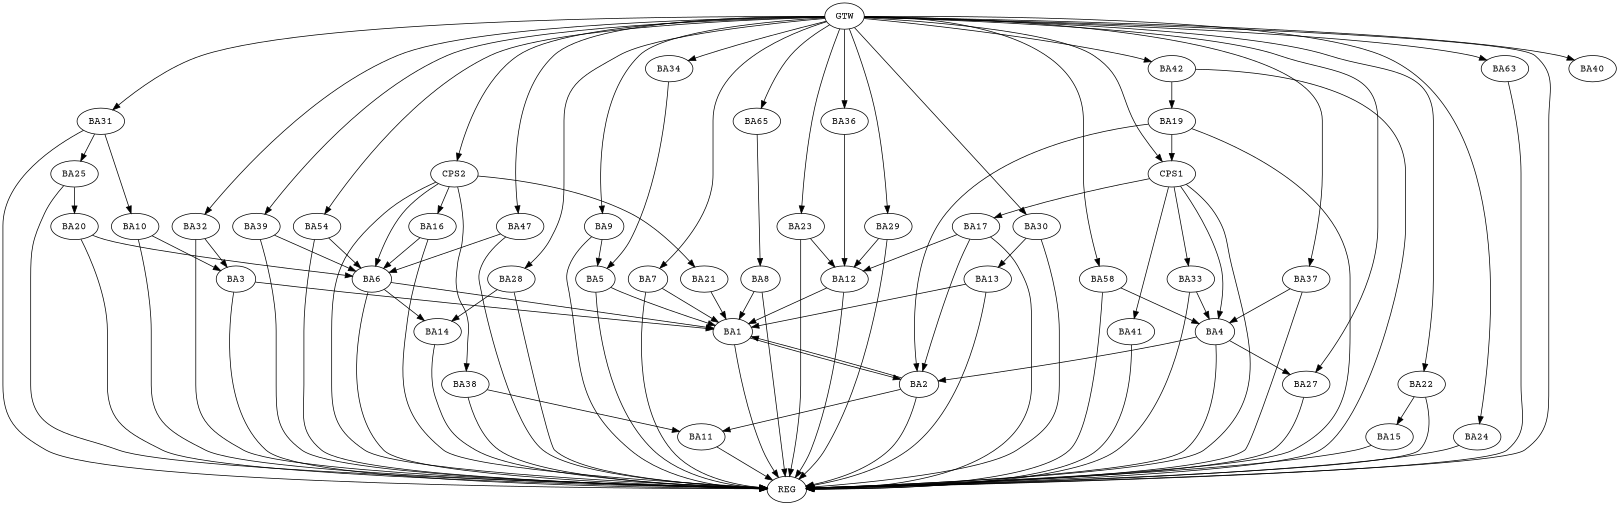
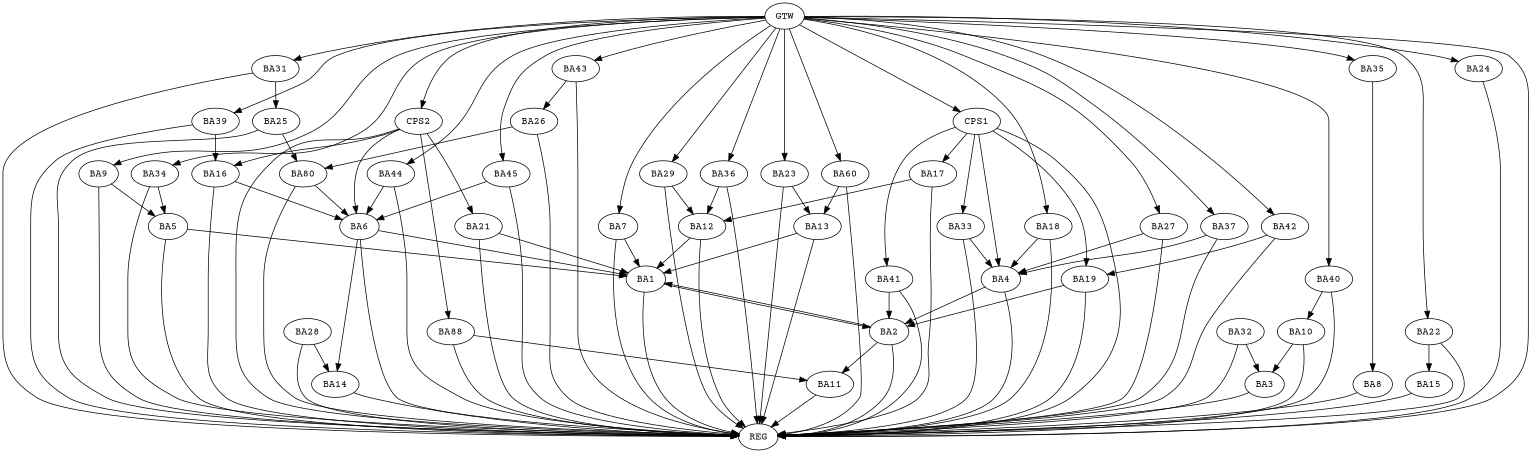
edge "GTW" -> "BA32": removed
edge "GTW" -> "BA28": removed
node "BA63": label "BA63" -> "BA43"
node "BA26": added
node "BA65": label "BA65" -> "BA35"
edge "BA19" -> "CPS1": reversed
edge "BA31" -> "BA10": now "BA40" -> "BA10"
node "BA20": label "BA20" -> "BA80"
node "BA54": label "BA54" -> "BA44"
node "BA47": label "BA47" -> "BA45"
node "BA30": label "BA30" -> "BA60"
edge "BA39" -> "BA6": now "BA39" -> "BA16"
edge "BA23" -> "BA12": now "BA23" -> "BA13"
node "BA58": label "BA58" -> "BA18"
edge "BA17" -> "BA2": now "BA41" -> "BA2"
edge "BA8" -> "BA1": removed
edge "BA3" -> "BA1": removed
edge "BA36" -> "REG": added
edge "BA4" -> "BA27": reversed
node "BA38": label "BA38" -> "BA88"
edge "BA34" -> "REG": added
edge "BA21" -> "REG": added
edge "BA40" -> "REG": added
